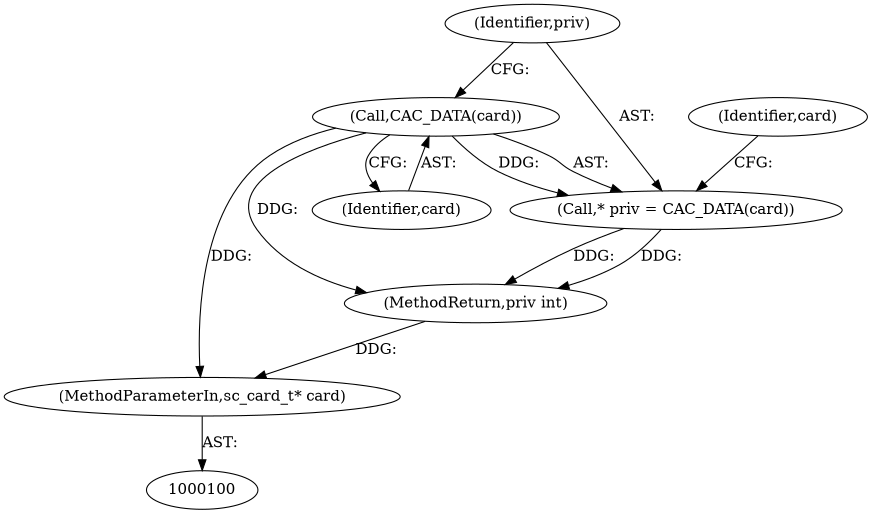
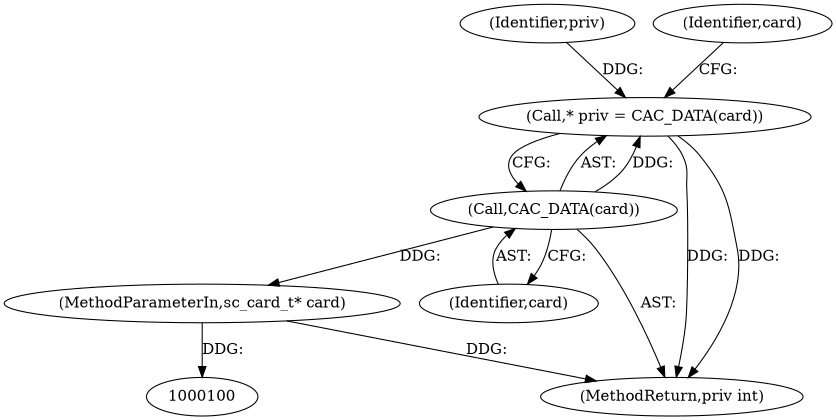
edge "(Identifier,priv)" -> "(Call,CAC_DATA(card))": now "(Call,* priv = CAC_DATA(card))" -> "(Call,CAC_DATA(card))"
edge "(Identifier,priv)" -> "(Call,* priv = CAC_DATA(card))": label "AST: " -> "DDG: "
edge "(Call,CAC_DATA(card))" -> "(MethodReturn,priv int)": label "DDG: " -> "AST: "
edge "(MethodReturn,priv int)" -> "(MethodParameterIn,sc_card_t* card)": reversed
edge "(MethodParameterIn,sc_card_t* card)" -> "1000100": label "AST: " -> "DDG: "
